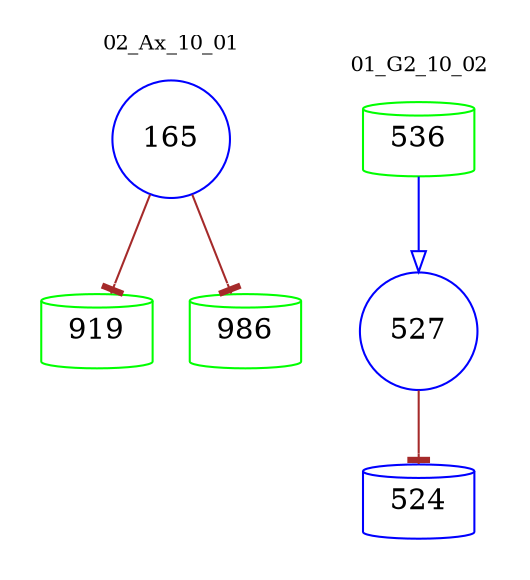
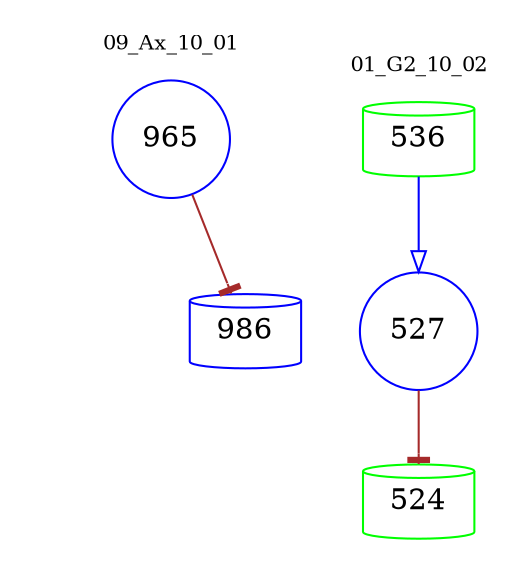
cluster "02_Ax_10_01": label "02_Ax_10_01" -> "09_Ax_10_01"
node "165": label "165" -> "965"
node "919": removed
node "986": color green -> blue
node "524": color blue -> green
